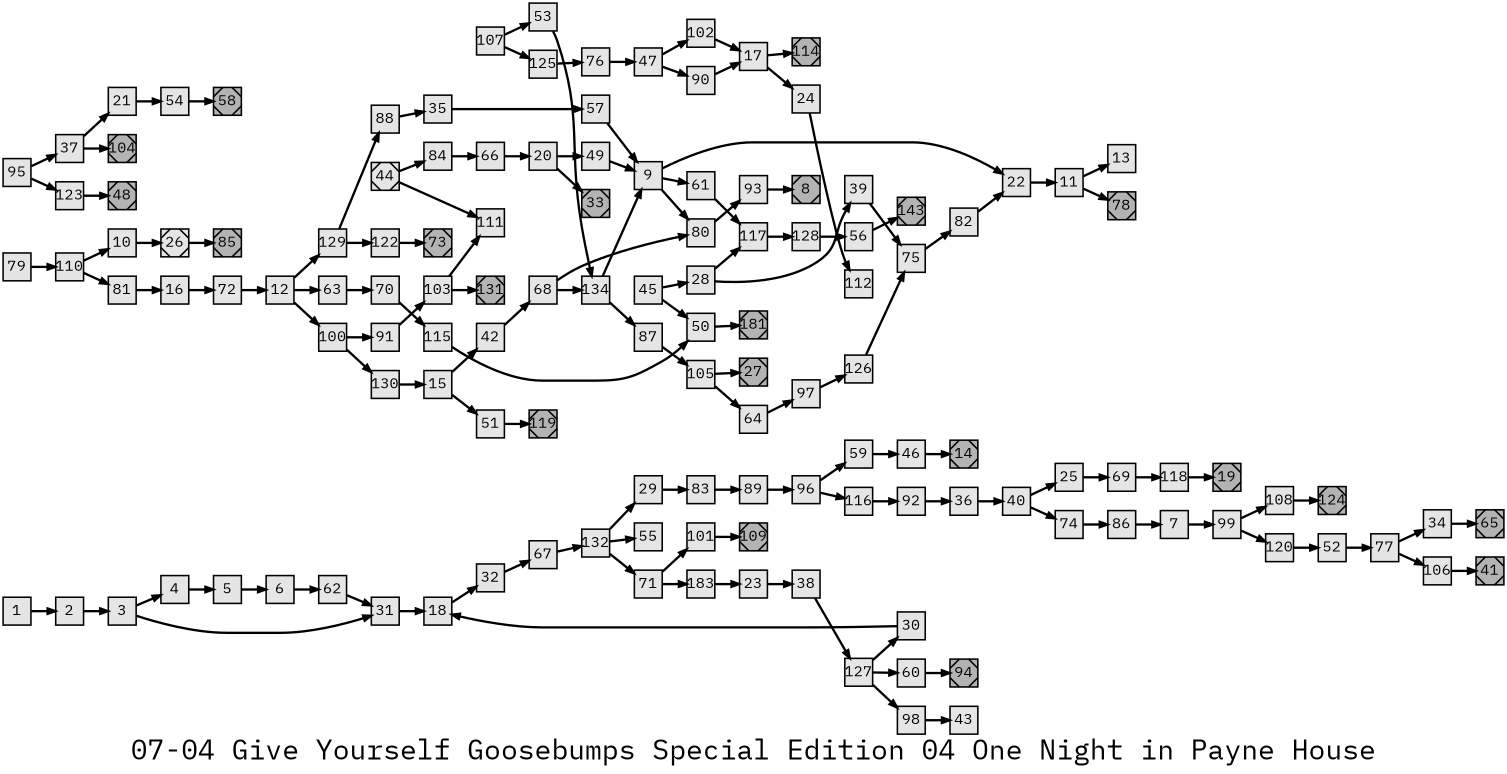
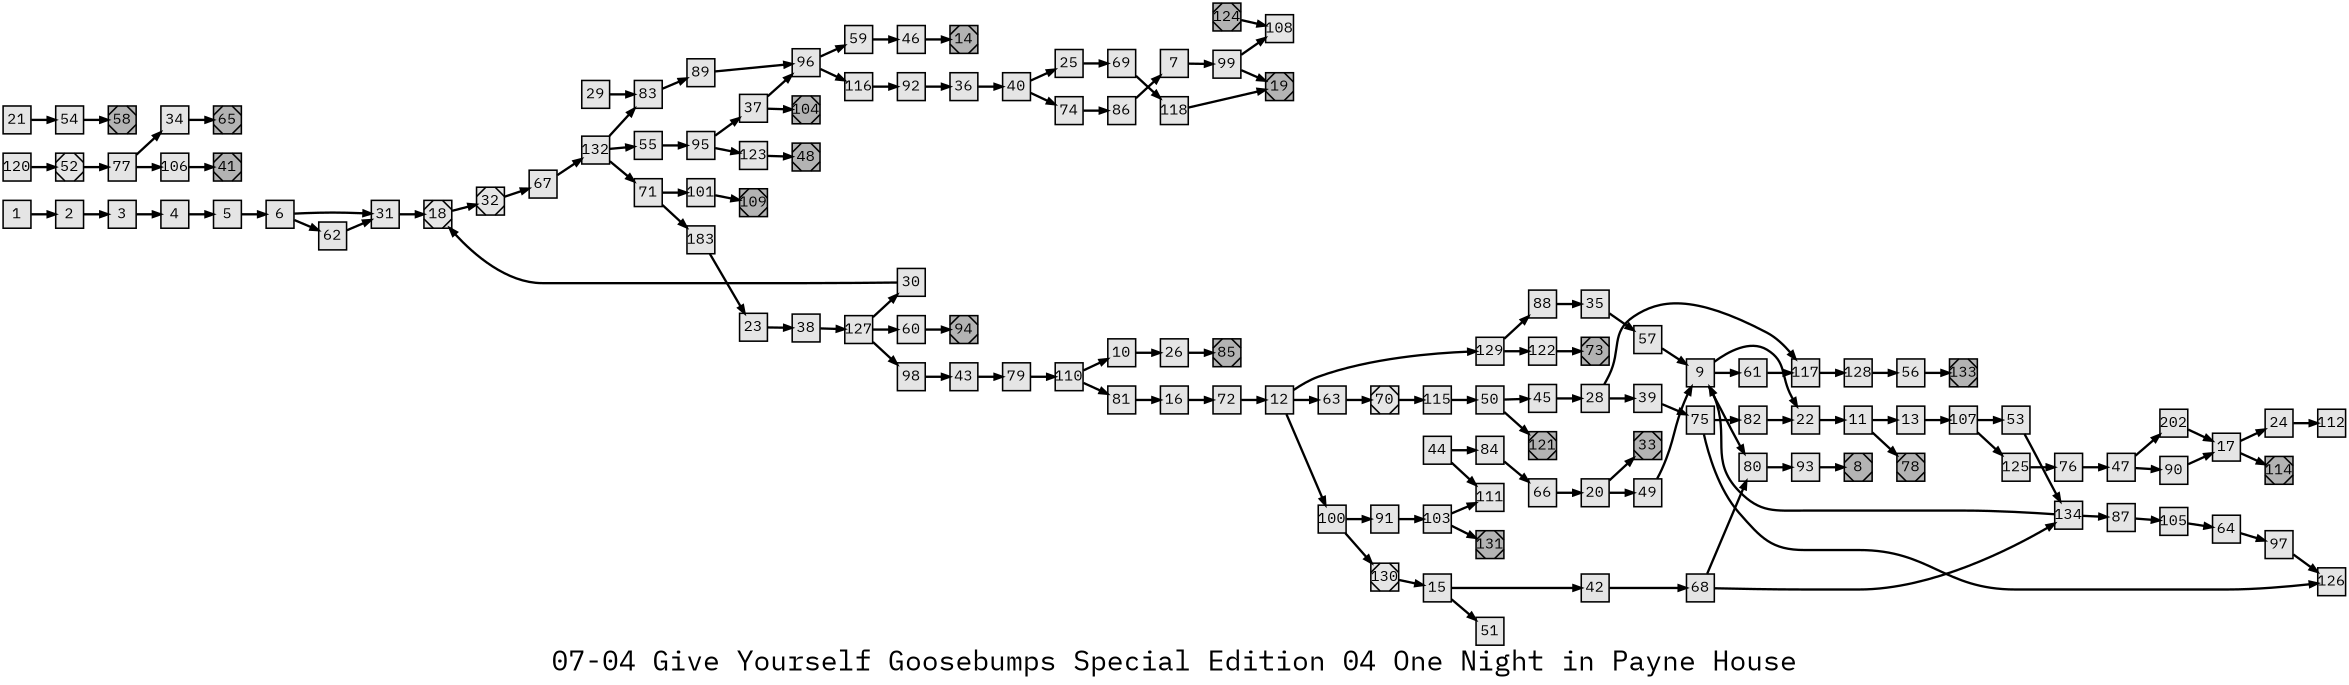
node "102": label "102" -> "202"
edge "37" -> "21": now "37" -> "96"
edge "55" -> "95": added
node "44": shape Msquare -> box
node "143": label "143" -> "133"
node "26": shape Msquare -> box
node "70": shape box -> Msquare
edge "45" -> "50": reversed
edge "126" -> "75": reversed
node "181": label "181" -> "121"
node "27": removed
edge "43" -> "79": added
node "130": shape box -> Msquare
edge "13" -> "107": added
node "119": removed
edge "108" -> "124": reversed
edge "132" -> "29": now "132" -> "83"
edge "99" -> "120": now "99" -> "19"
node "52": shape box -> Msquare
node "32": shape box -> Msquare
node "18": shape box -> Msquare
edge "3" -> "31": now "6" -> "31"
